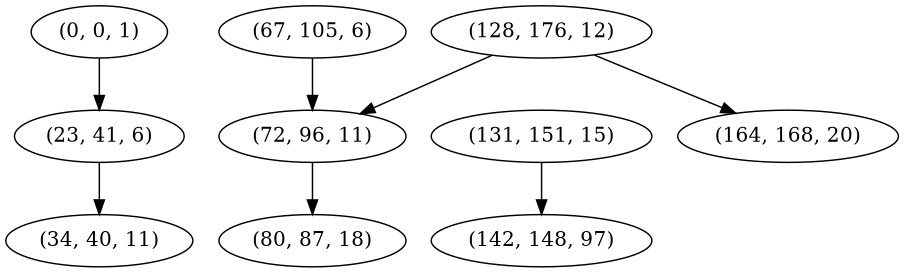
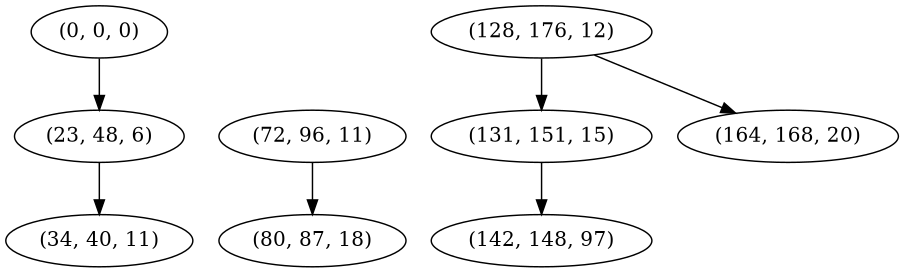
node "(0, 0, 1)": label "(0, 0, 1)" -> "(0, 0, 0)"
node "(67, 105, 6)": removed
edge "(128, 176, 12)" -> "(72, 96, 11)": now "(128, 176, 12)" -> "(131, 151, 15)"
node "(23, 41, 6)": label "(23, 41, 6)" -> "(23, 48, 6)"
